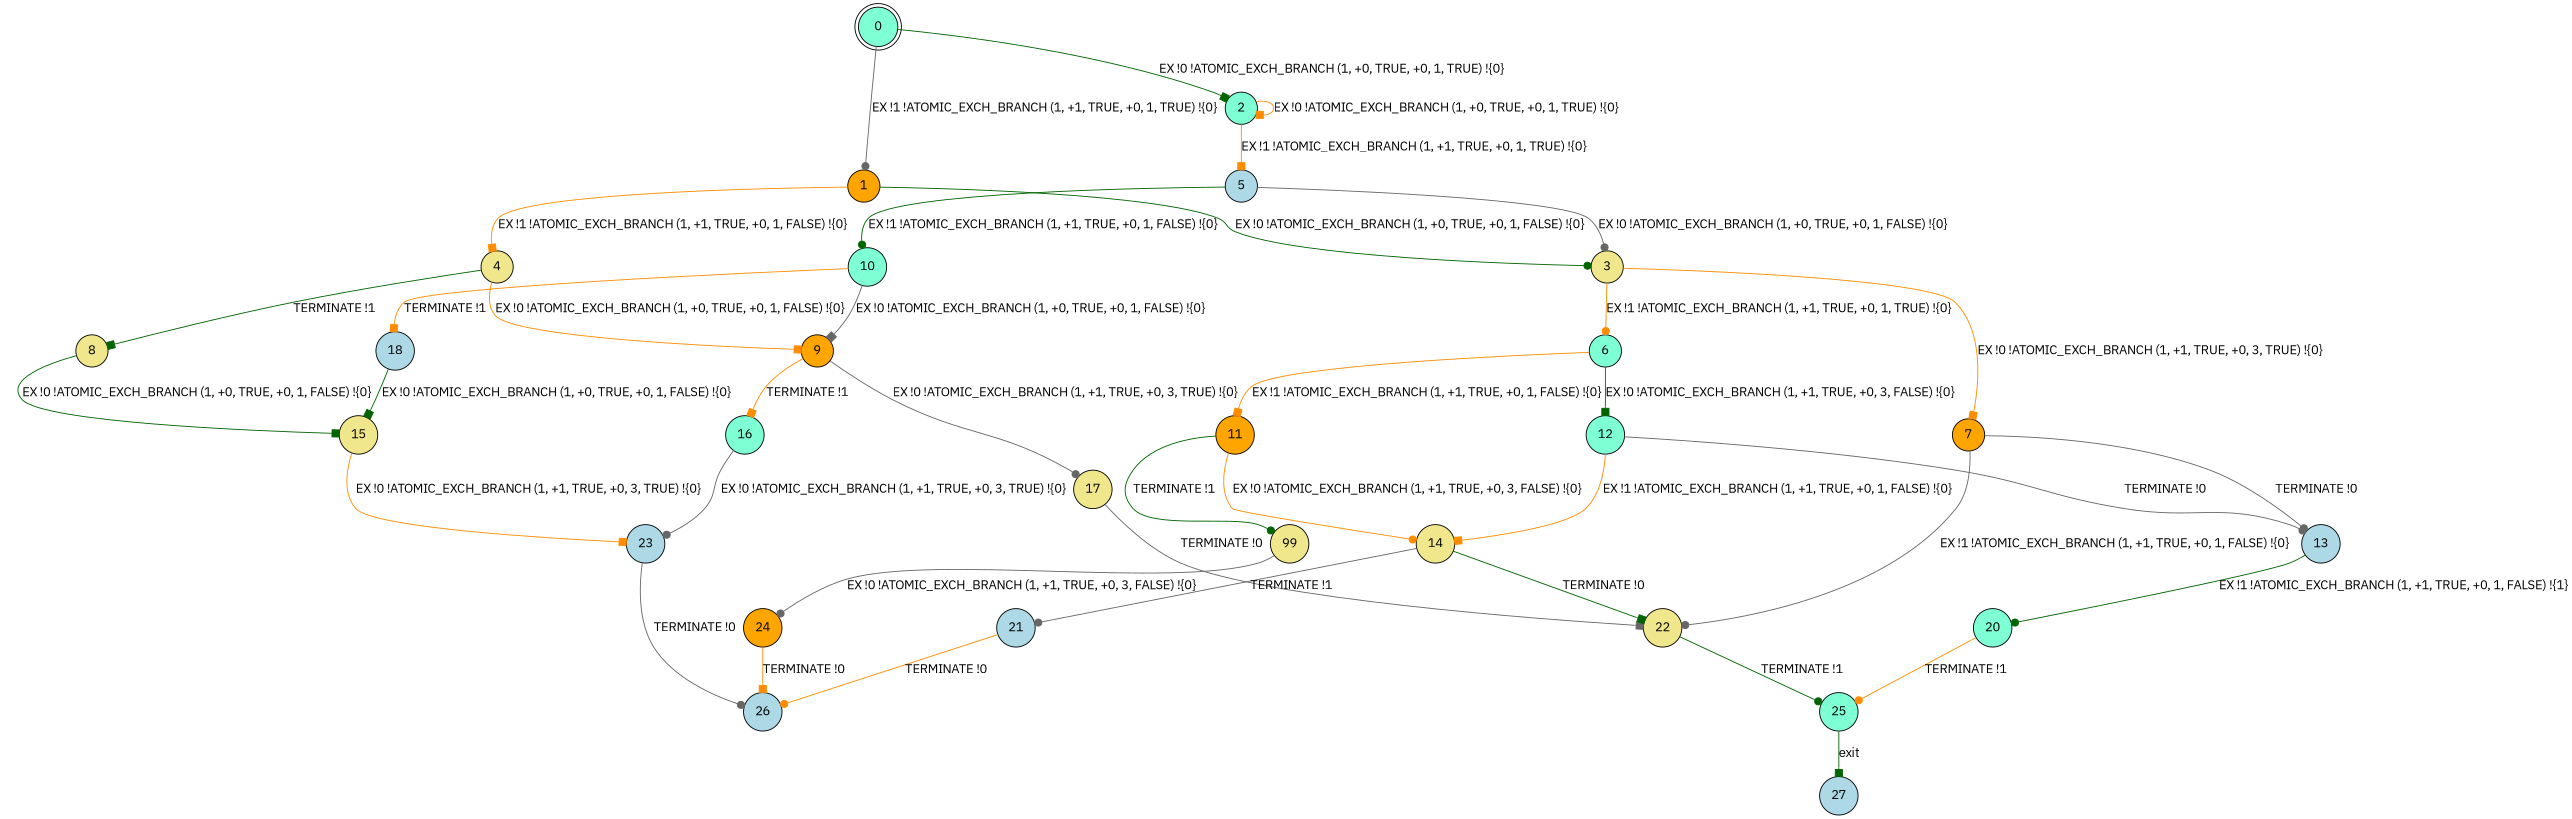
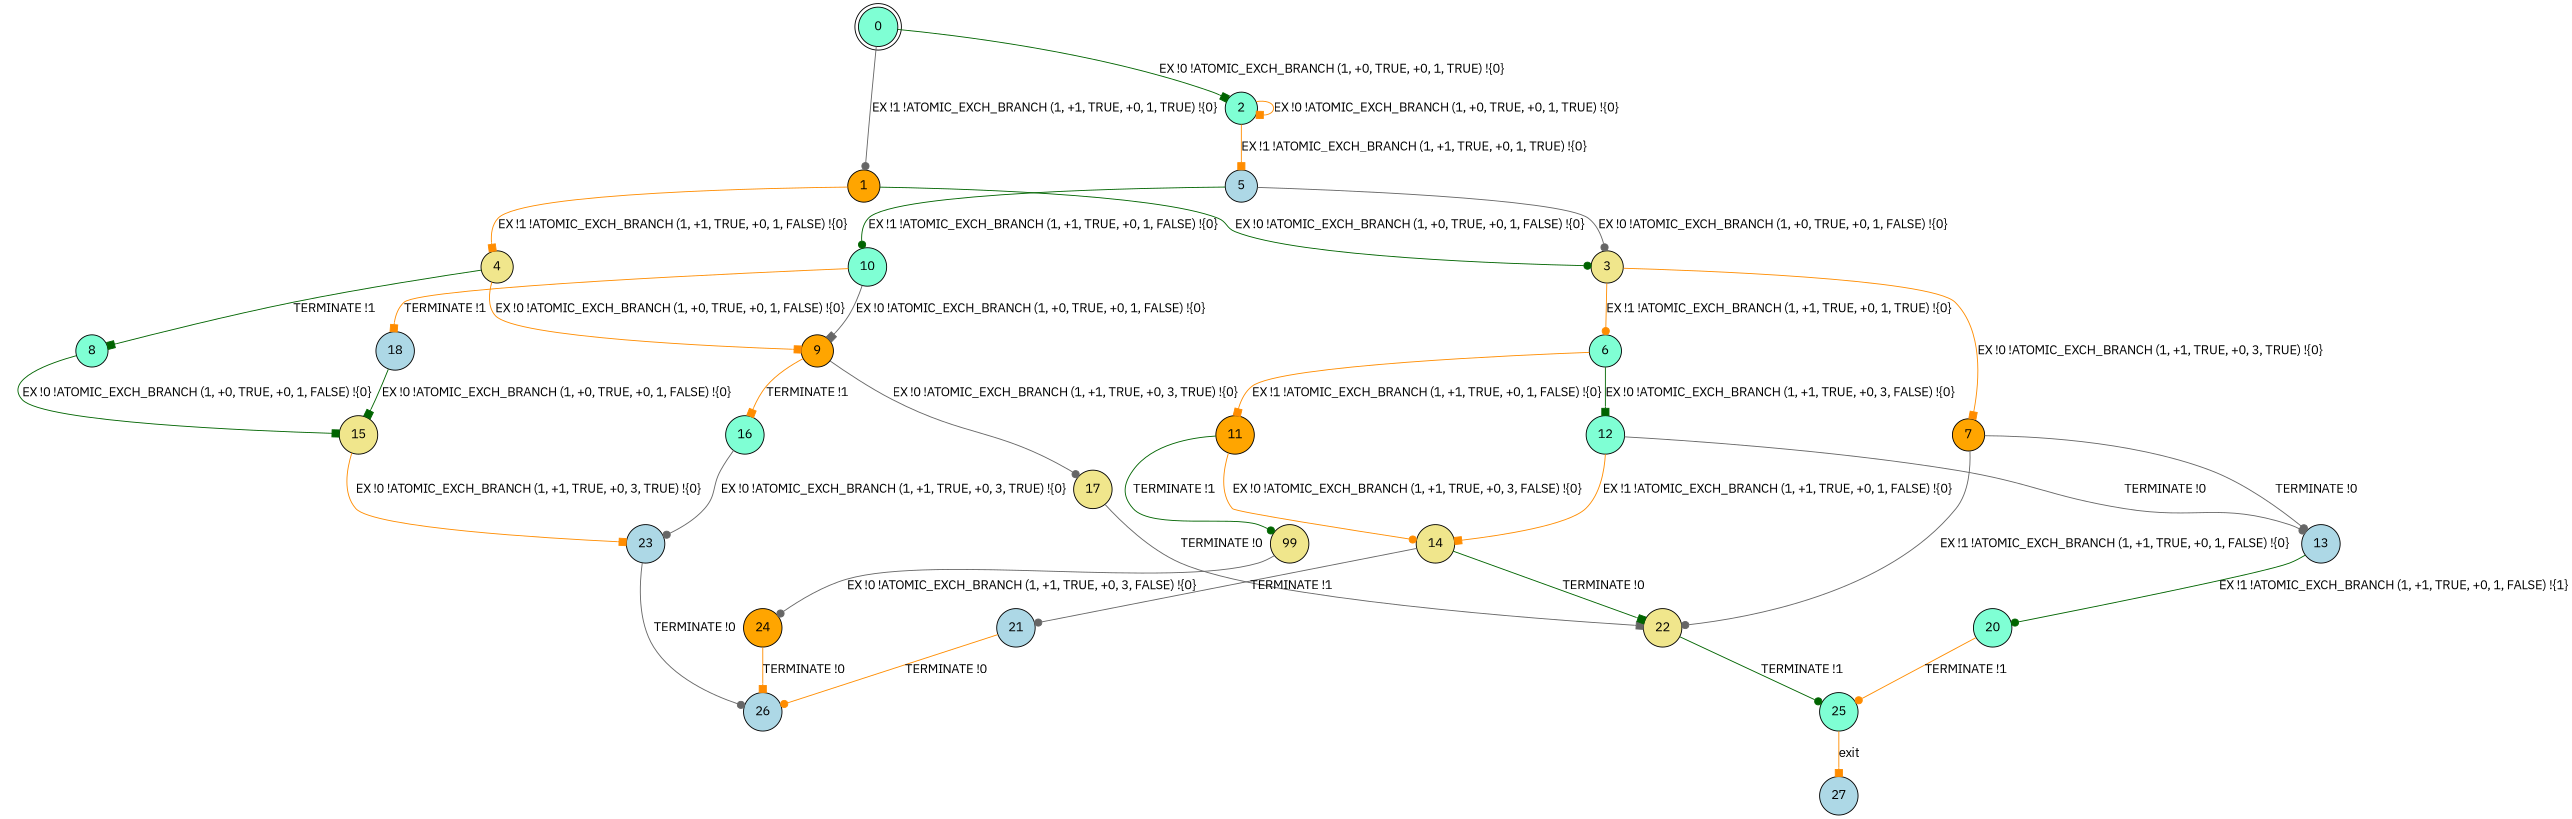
node "8": fillcolor khaki -> aquamarine
edge "25" -> "27": color darkgreen -> darkorange
